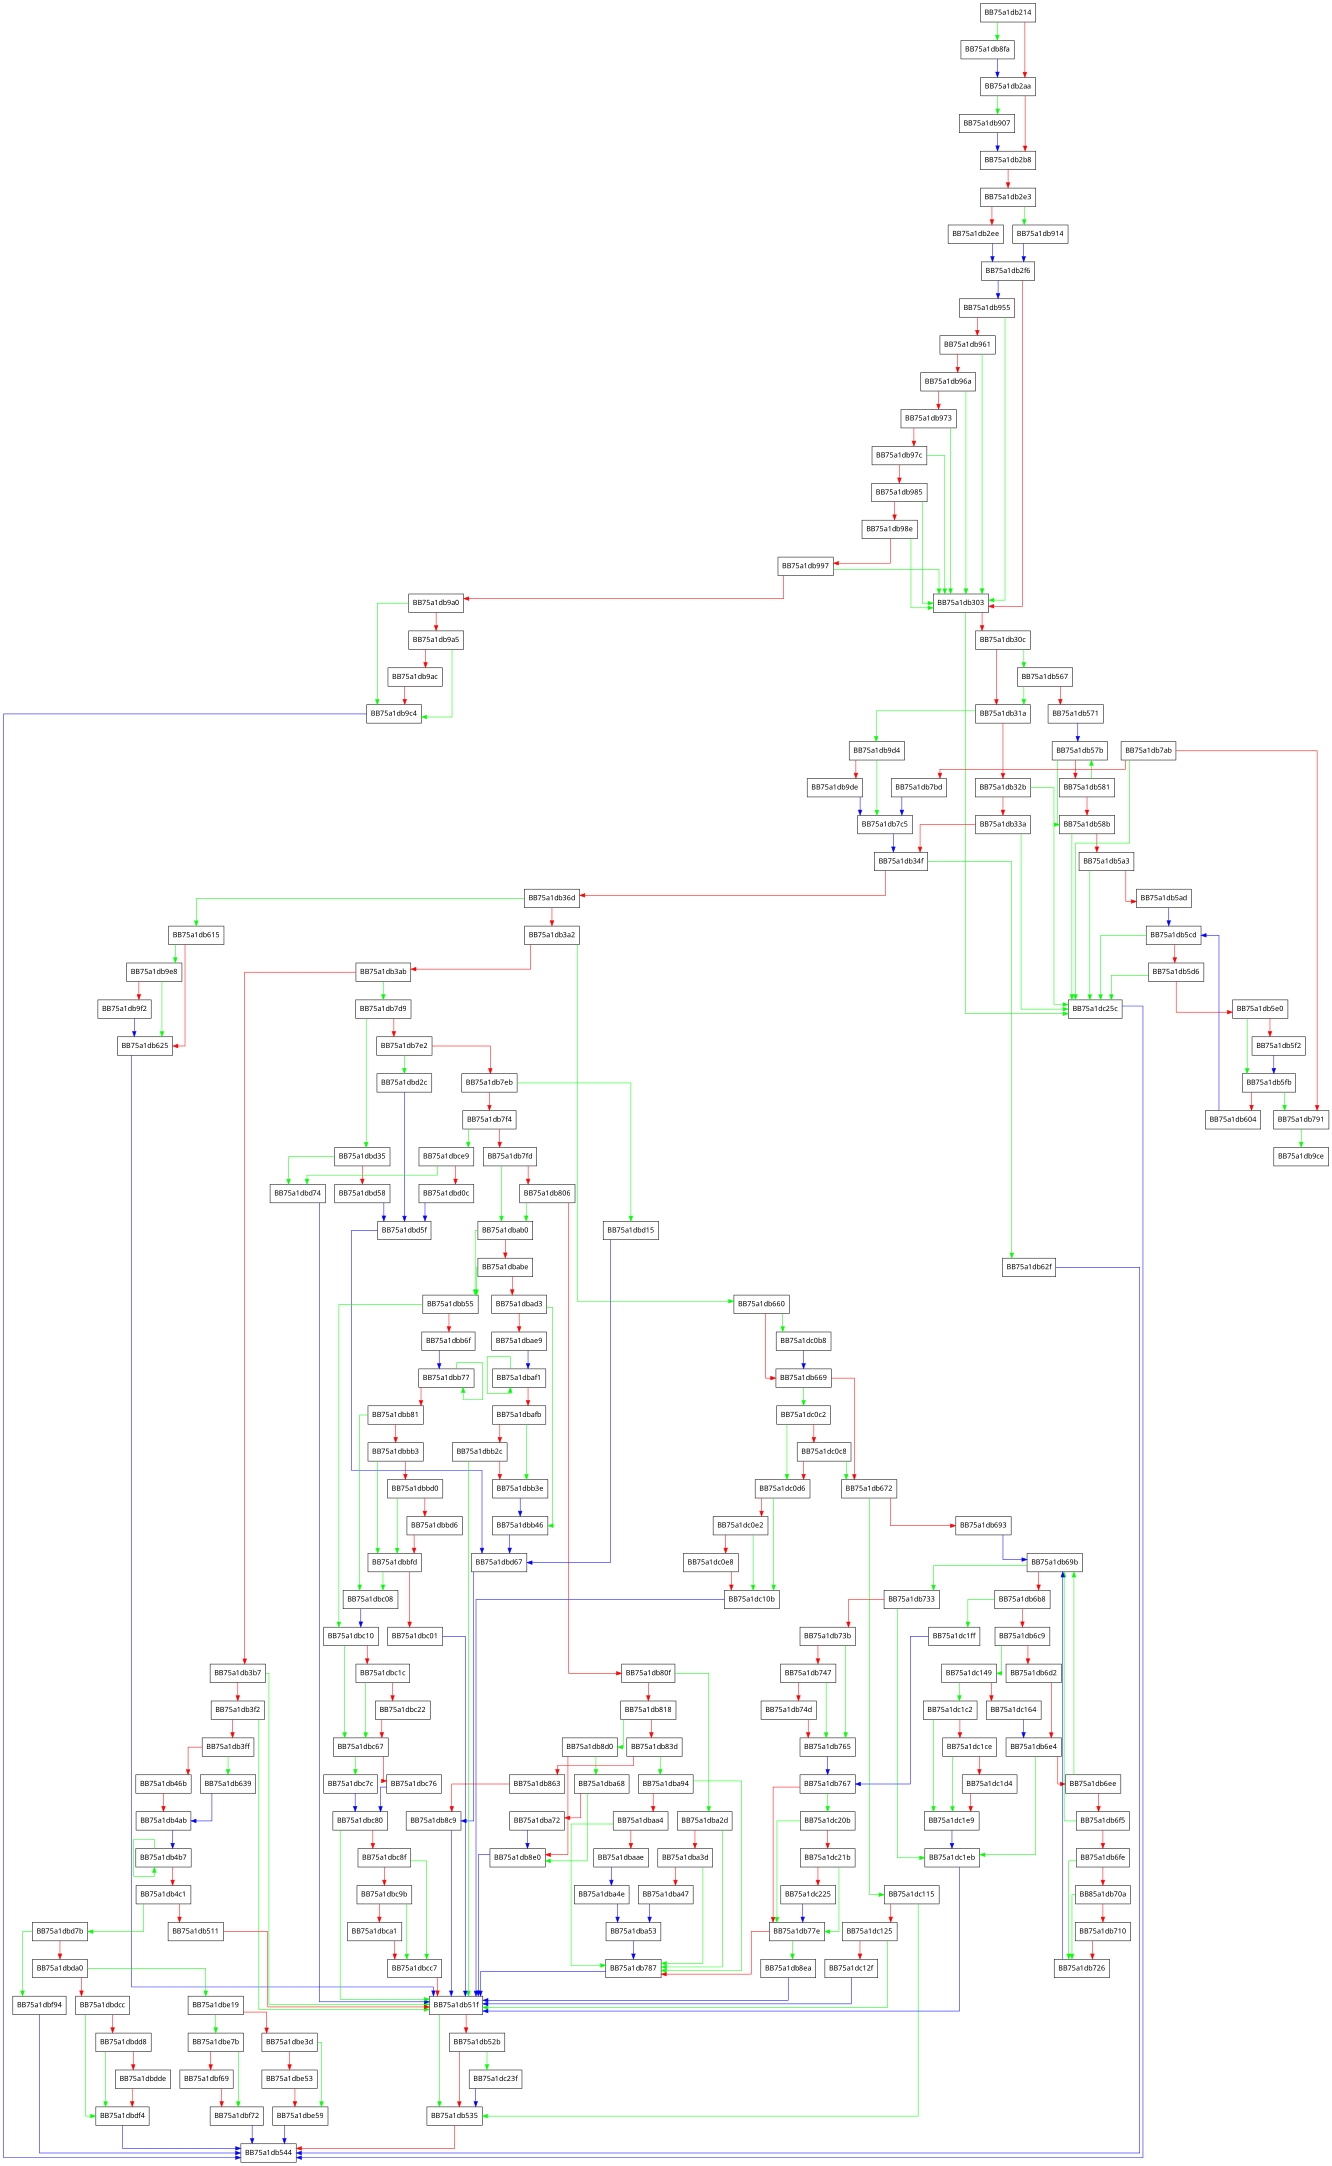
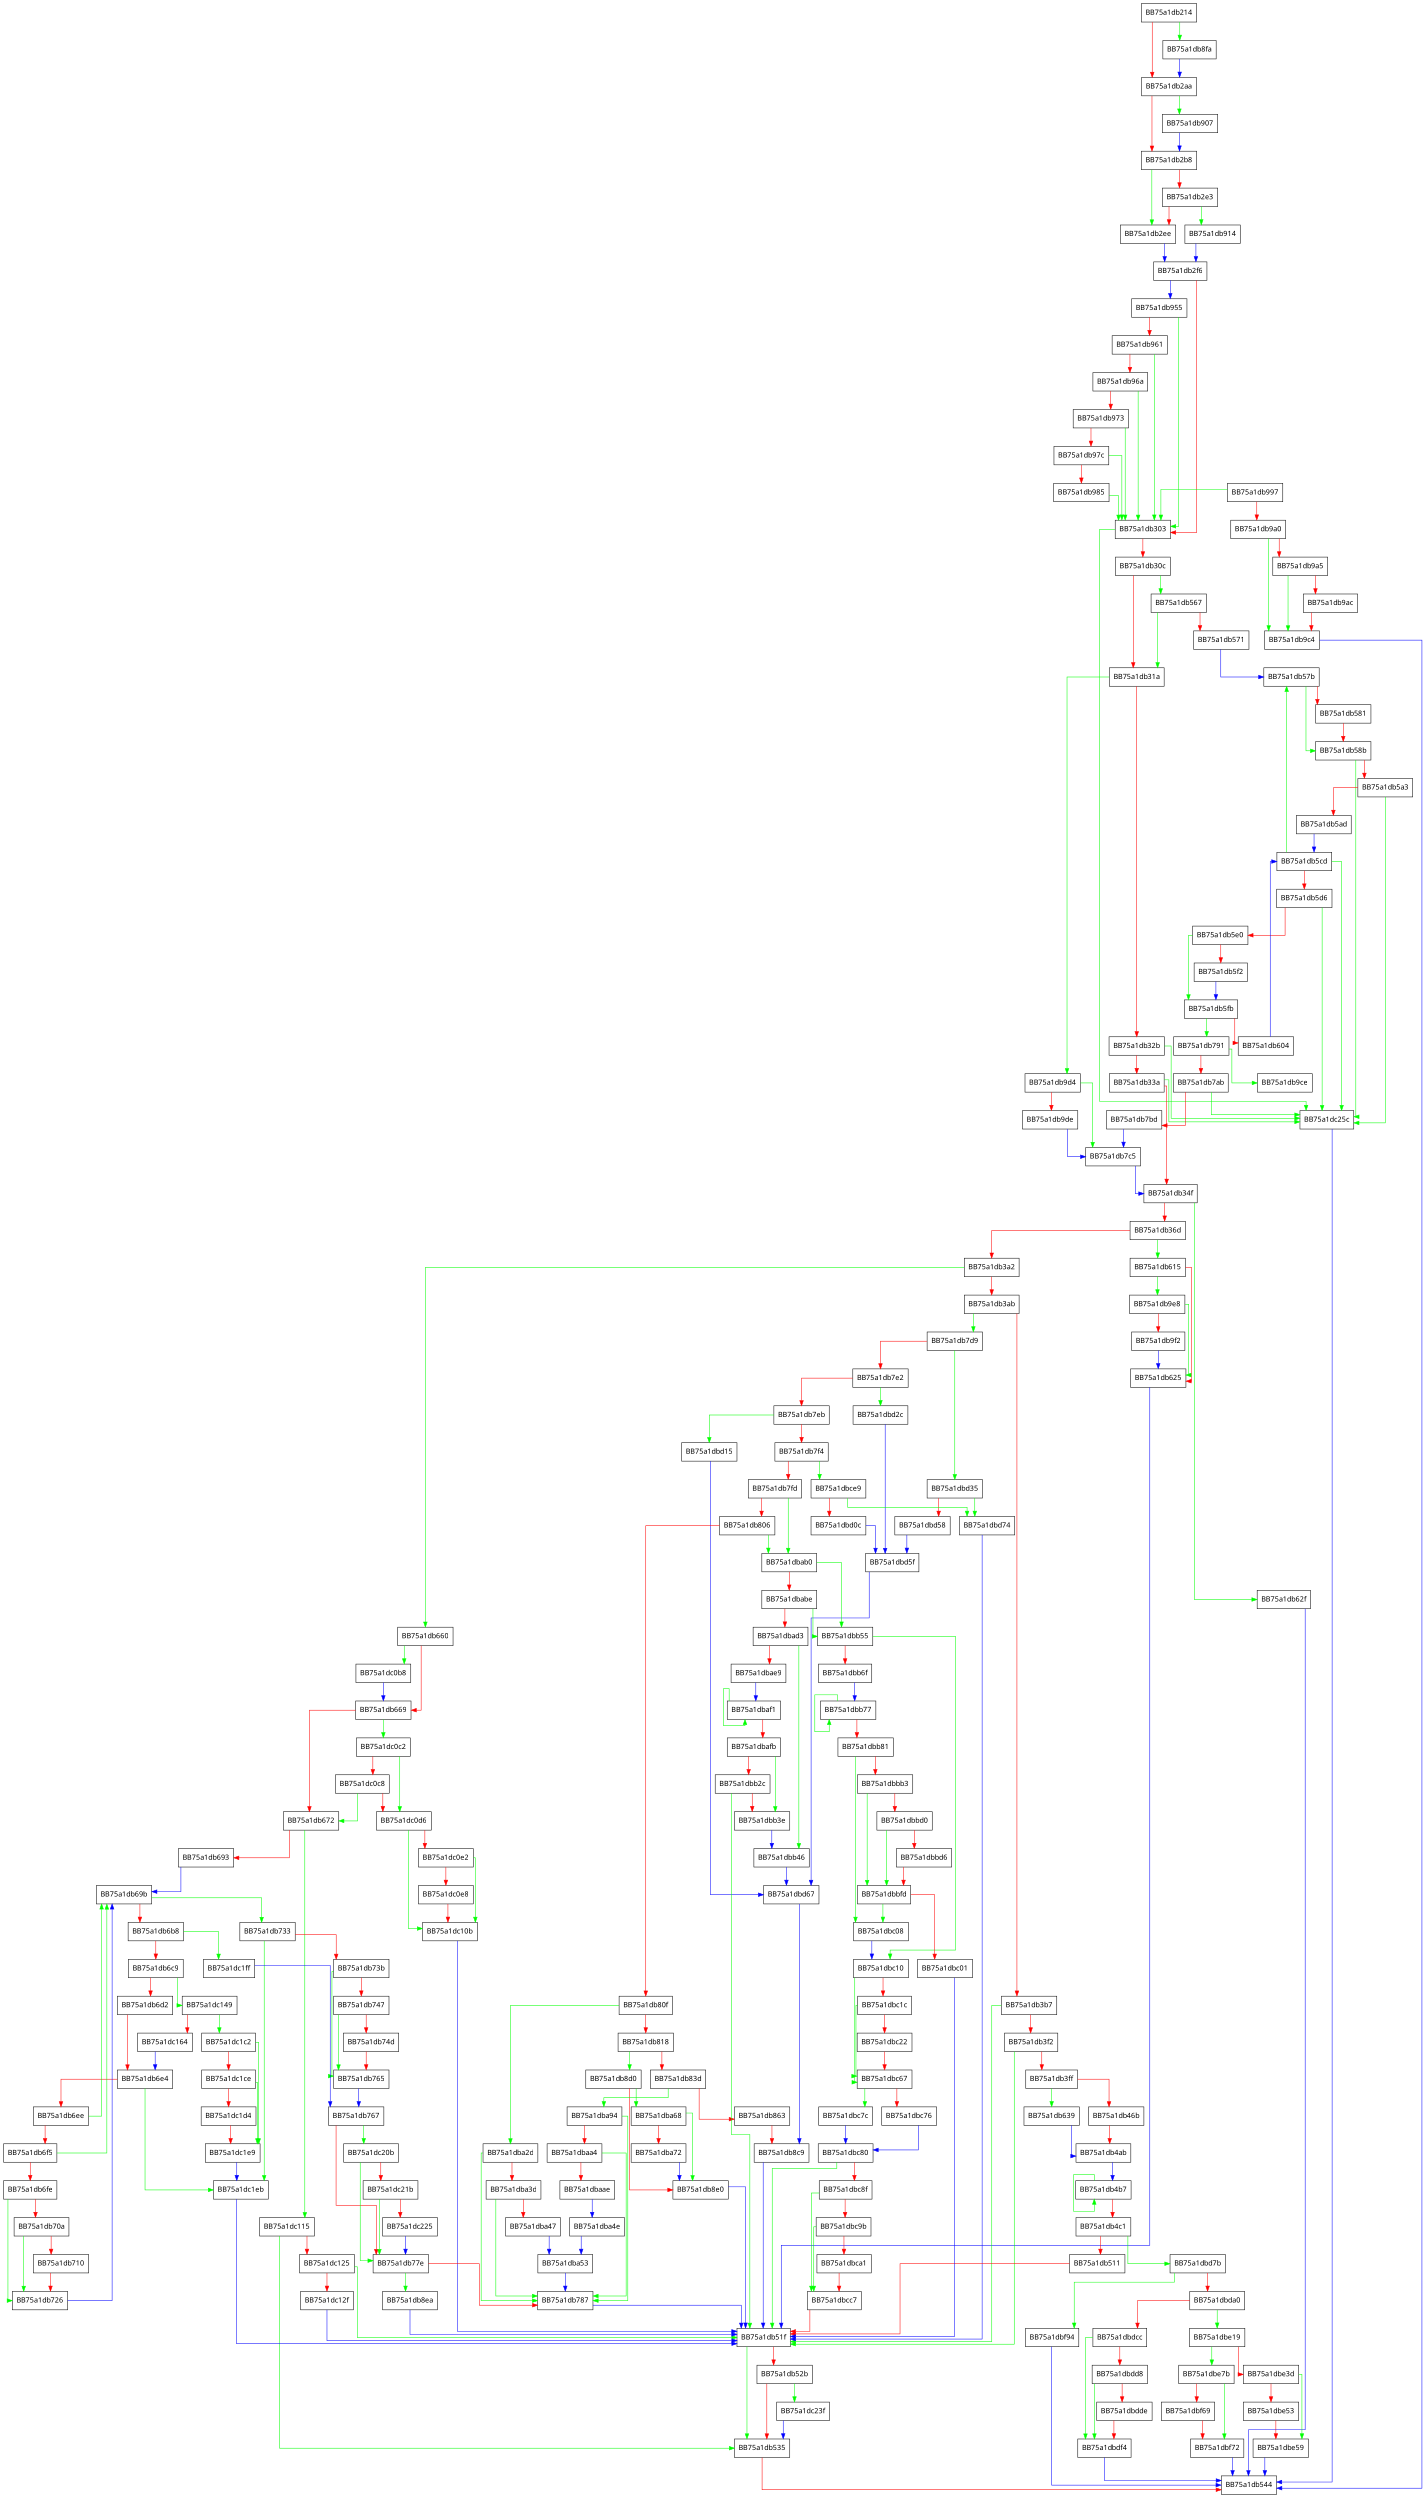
edge "BB75a1db2b8" -> "BB75a1db2ee": added
node "BB75a1db98e": removed
edge "BB75a1db581" -> "BB75a1db57b": now "BB75a1db5cd" -> "BB75a1db57b"
edge "BB75a1db7ab" -> "BB75a1db791": reversed
node "BB85a1db70a": label "BB85a1db70a" -> "BB75a1db70a"
